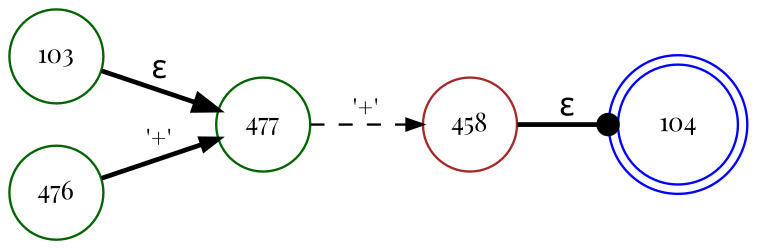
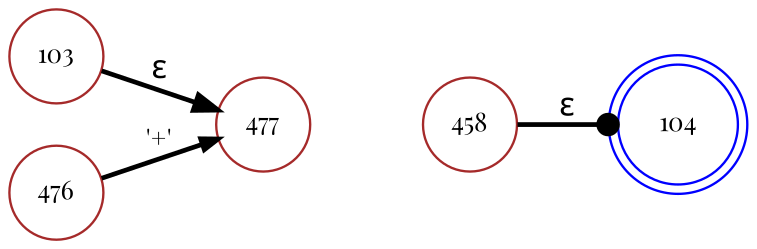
node "103": color darkgreen -> brown
node "477": color darkgreen -> brown
edge "477" -> "458": removed, label "'+'"
node "476": color darkgreen -> brown
